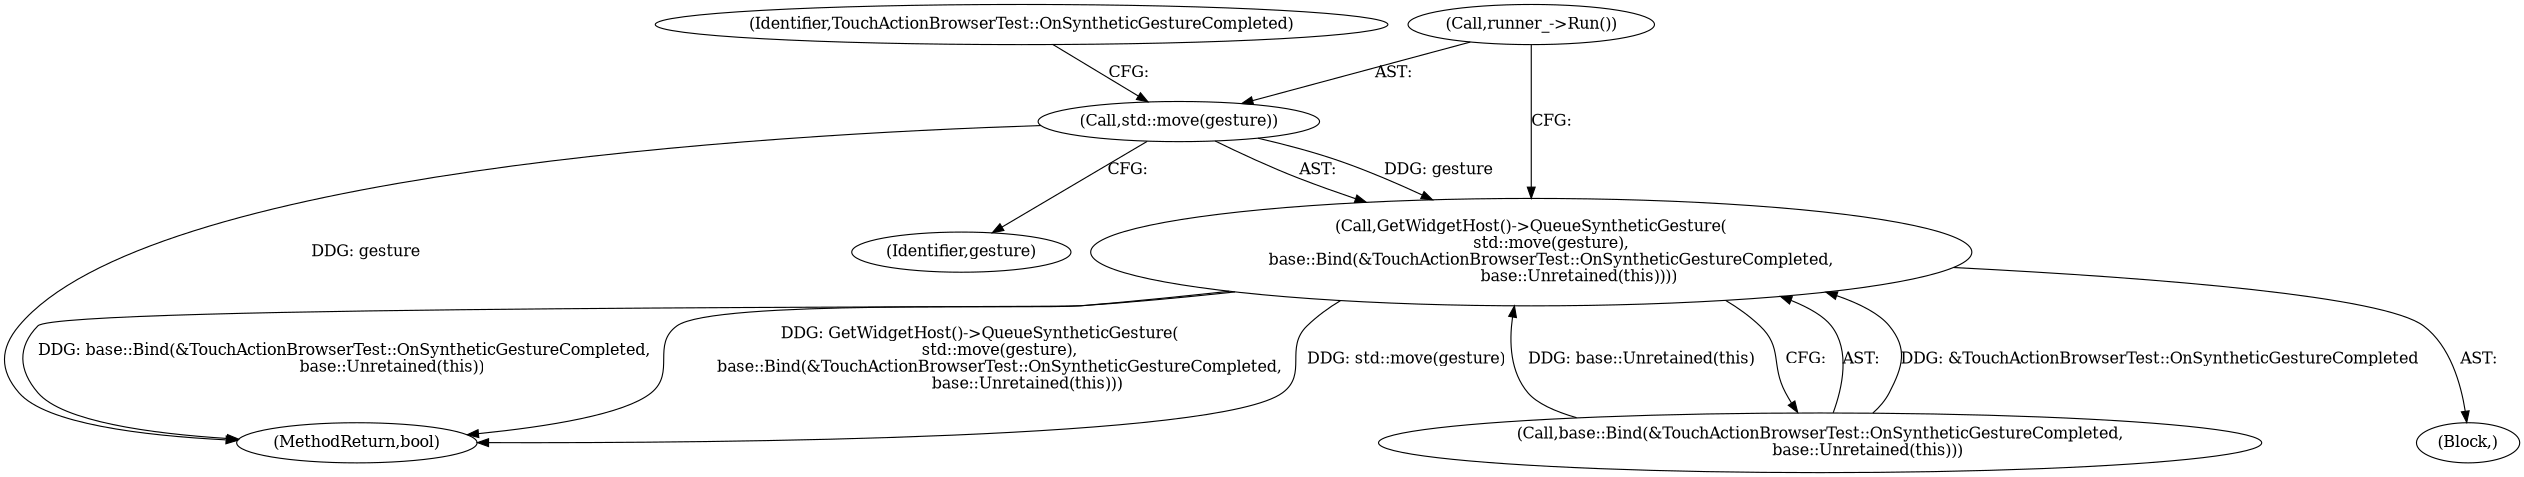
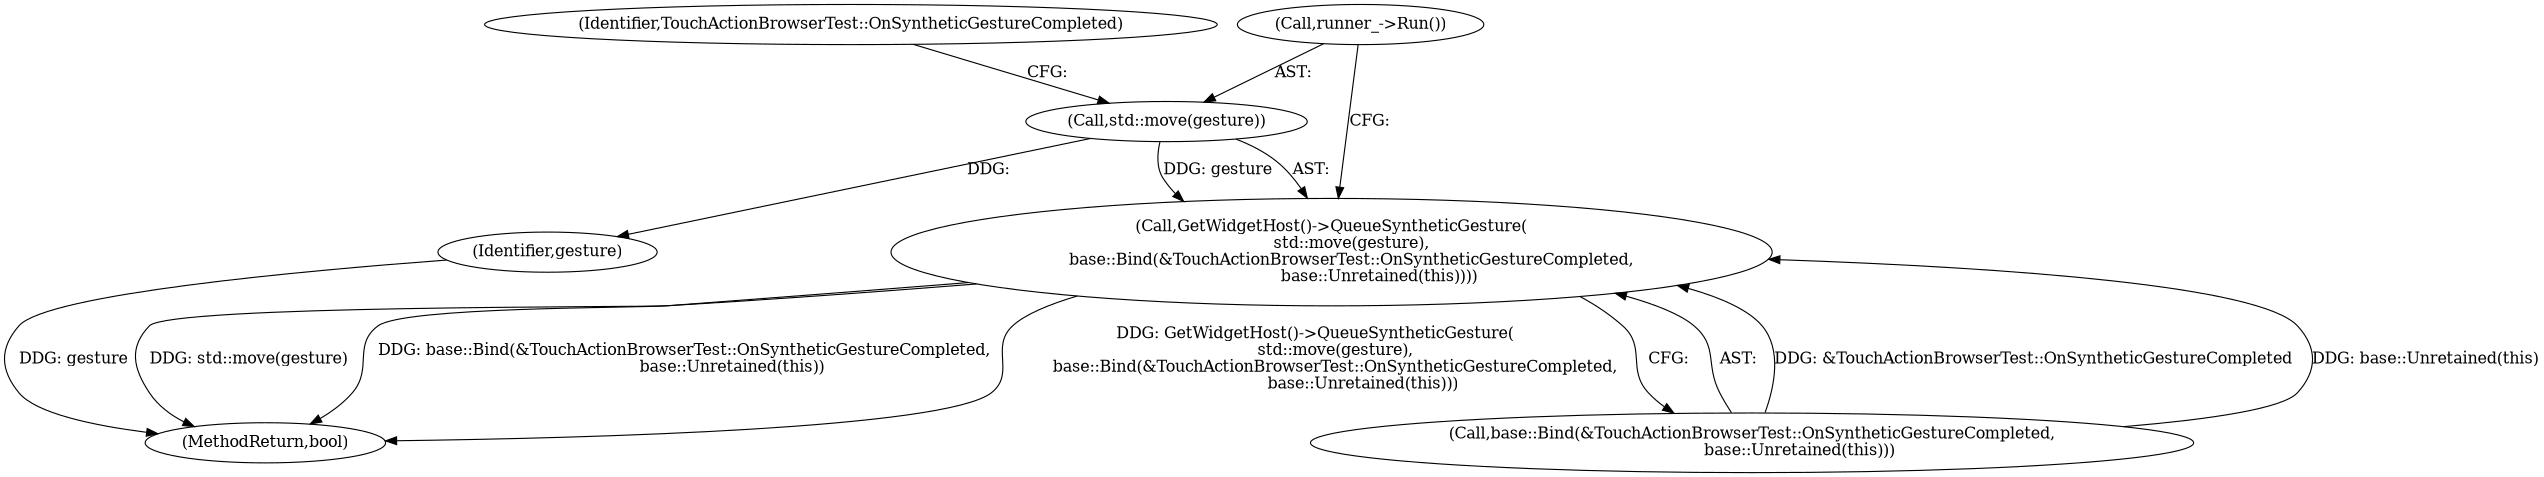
edge "(Call,std::move(gesture))" -> "(Identifier,gesture)": label "CFG: " -> "DDG: "
edge "(Call,std::move(gesture))" -> "(MethodReturn,bool)": now "(Identifier,gesture)" -> "(MethodReturn,bool)"
node "(Block,)": removed
